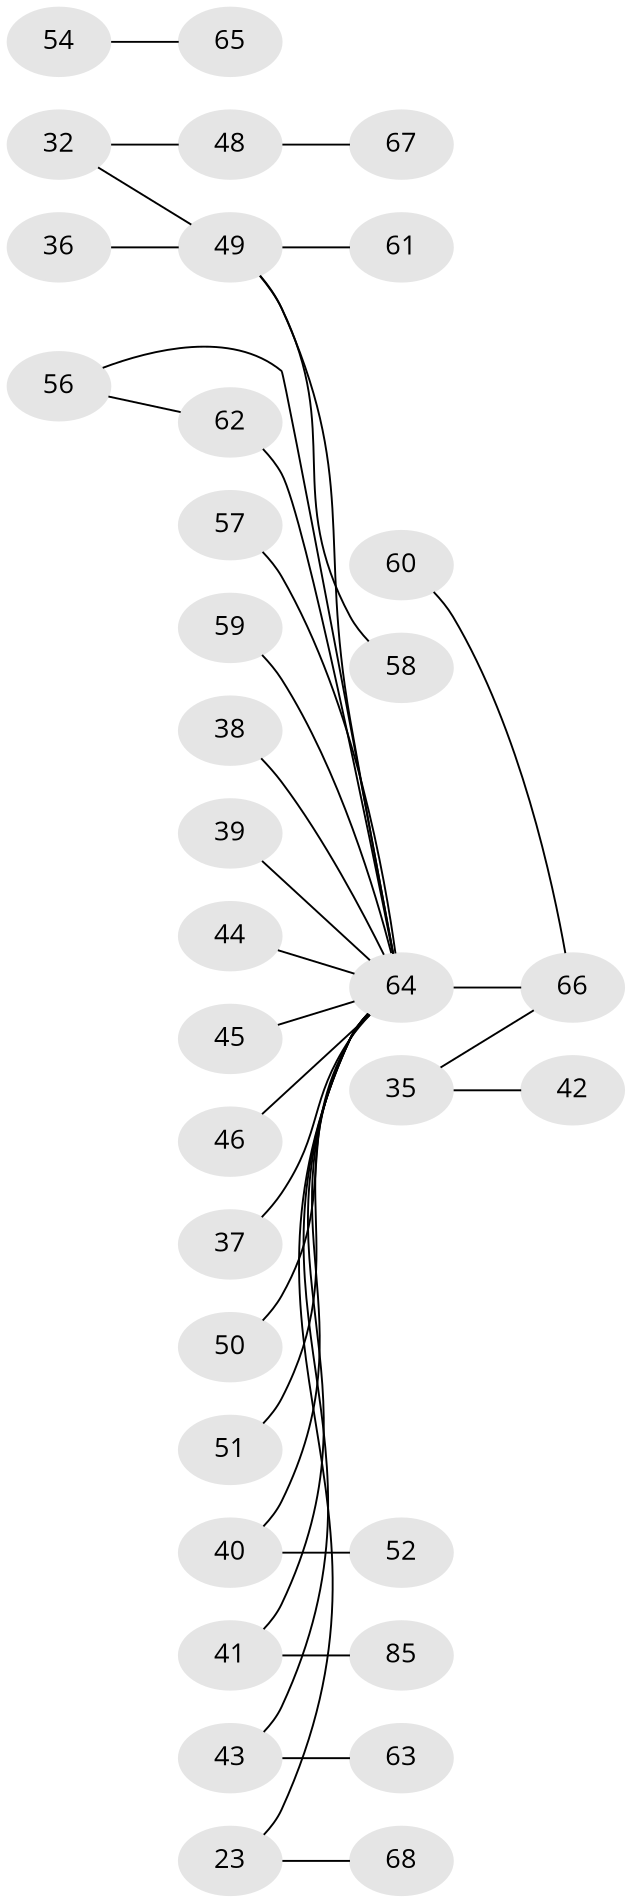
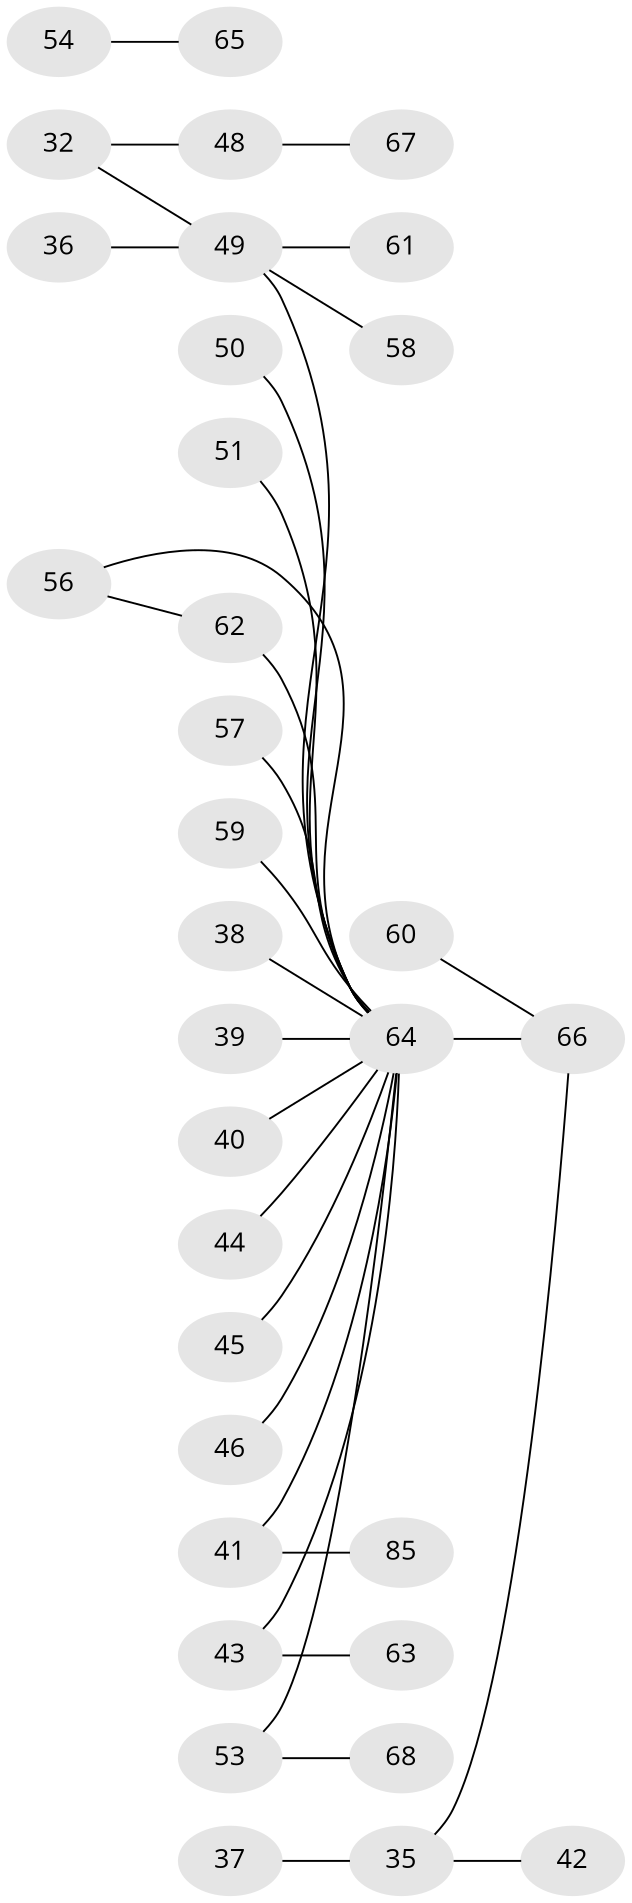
edge "64" -- "37": now "35" -- "37"
node "52": removed
node "23": label "23" -> "53"
